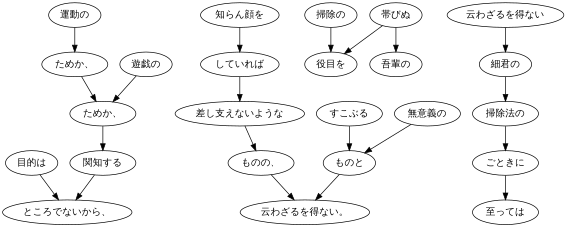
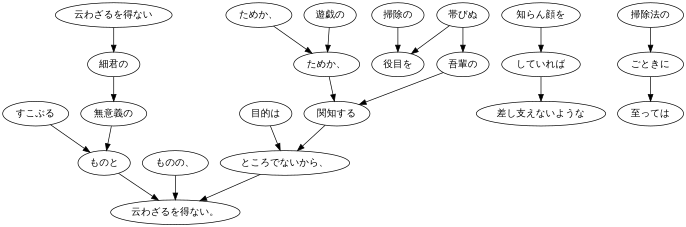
node "運動の": removed
edge "細君の" -> "掃除法の": now "細君の" -> "無意義の"
edge "吾輩の" -> "関知する": added
edge "差し支えないような" -> "ものの、": removed
edge "ところでないから、" -> "云わざるを得ない。": added
